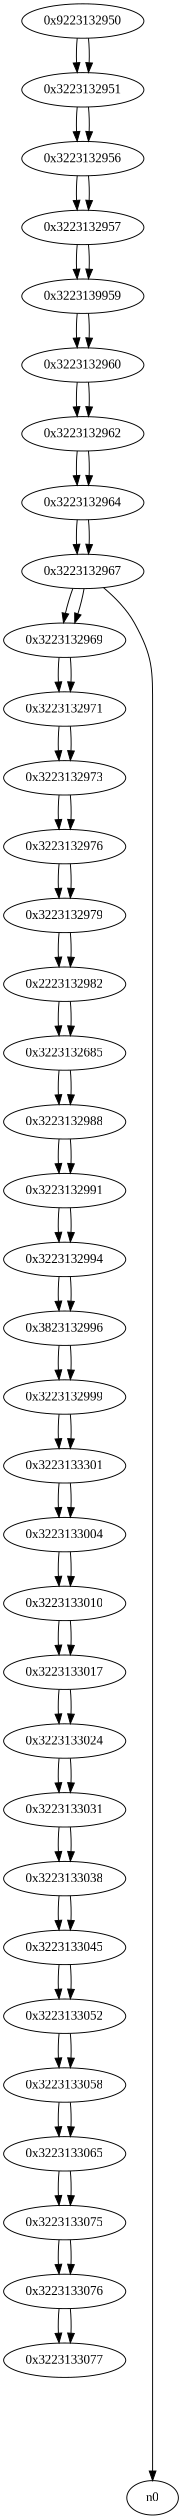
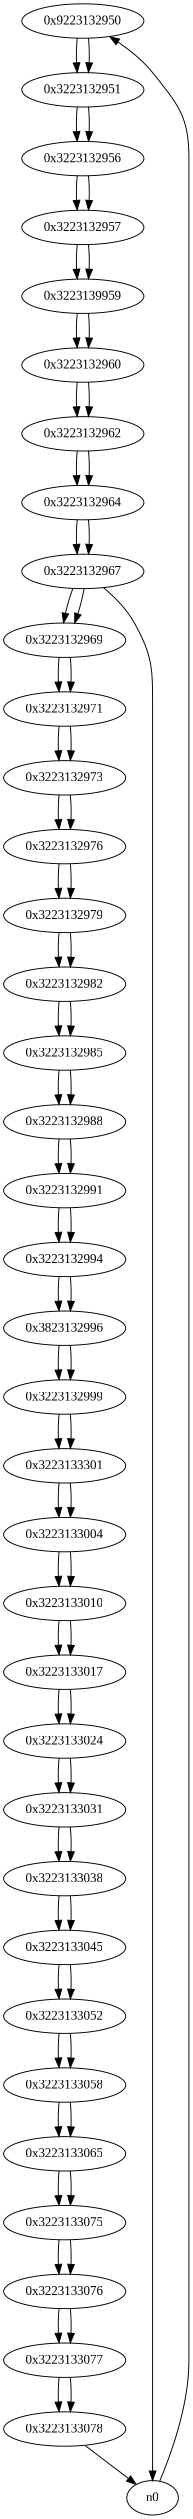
node "0x2223132982": label "0x2223132982" -> "0x3223132982"
node "0x3223132685": label "0x3223132685" -> "0x3223132985"
edge "n0" -> "0x9223132950": added
node "0x3223133078": added
